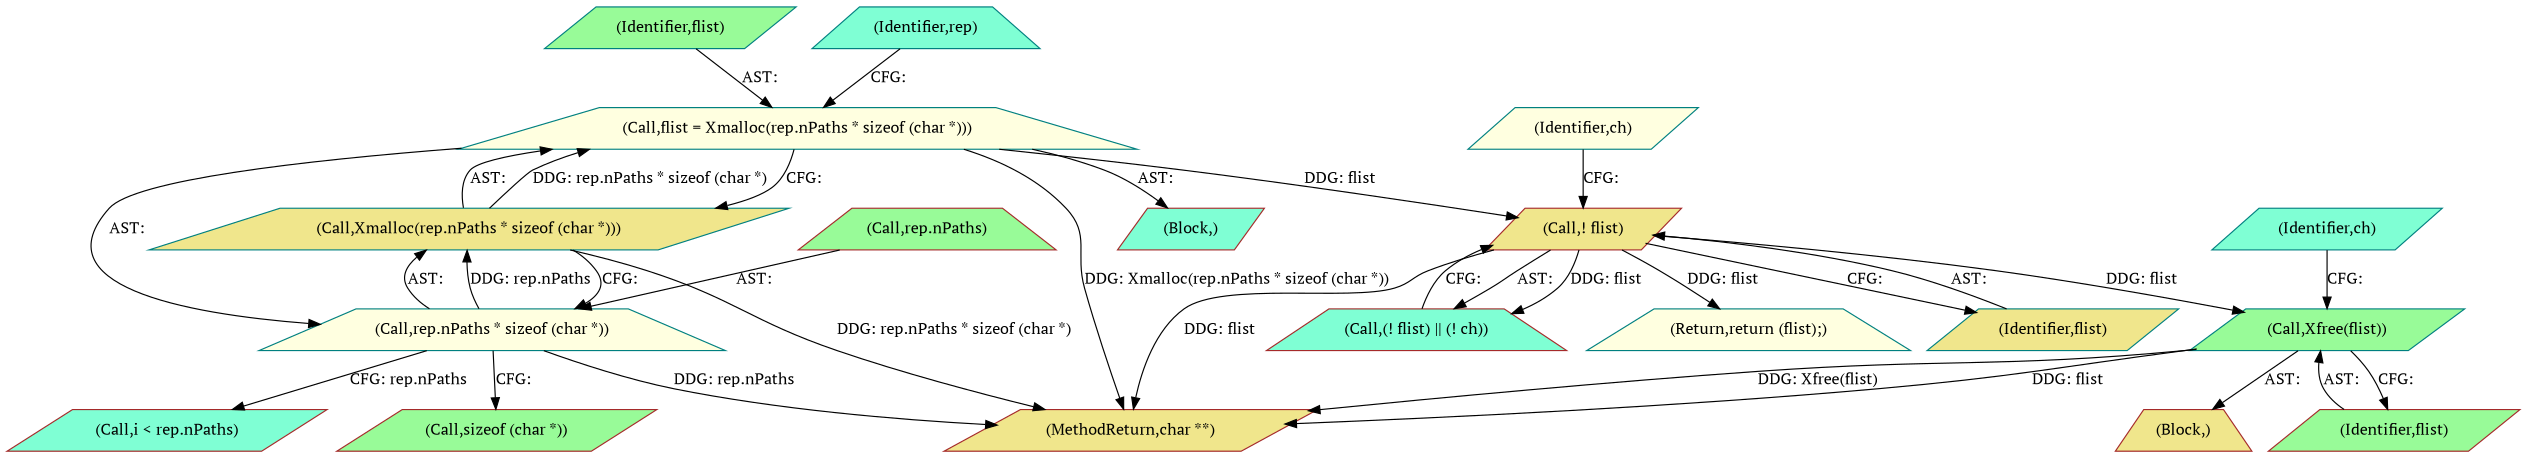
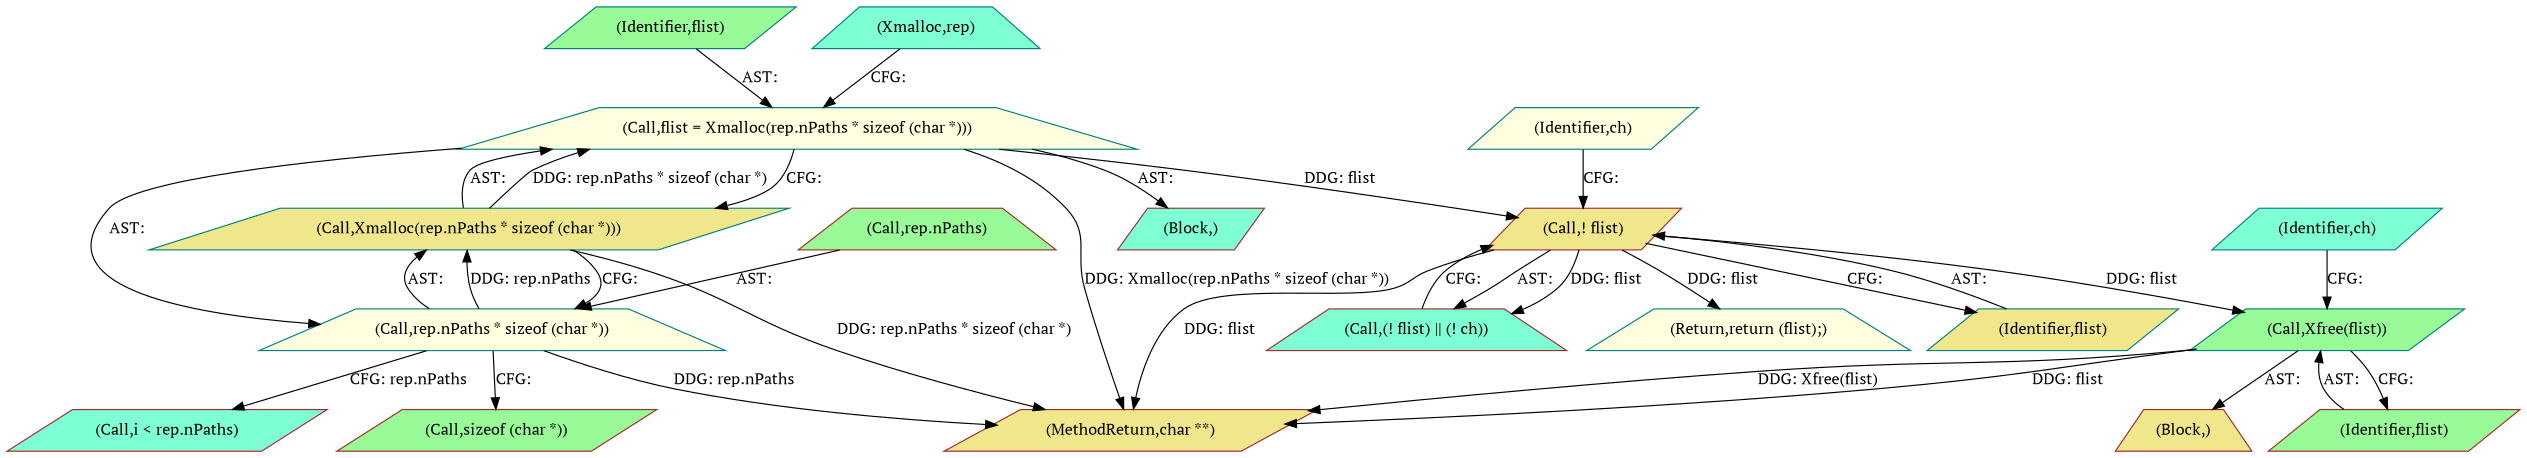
node "(Identifier,rep)": label "(Identifier,rep)" -> "(Xmalloc,rep)"
